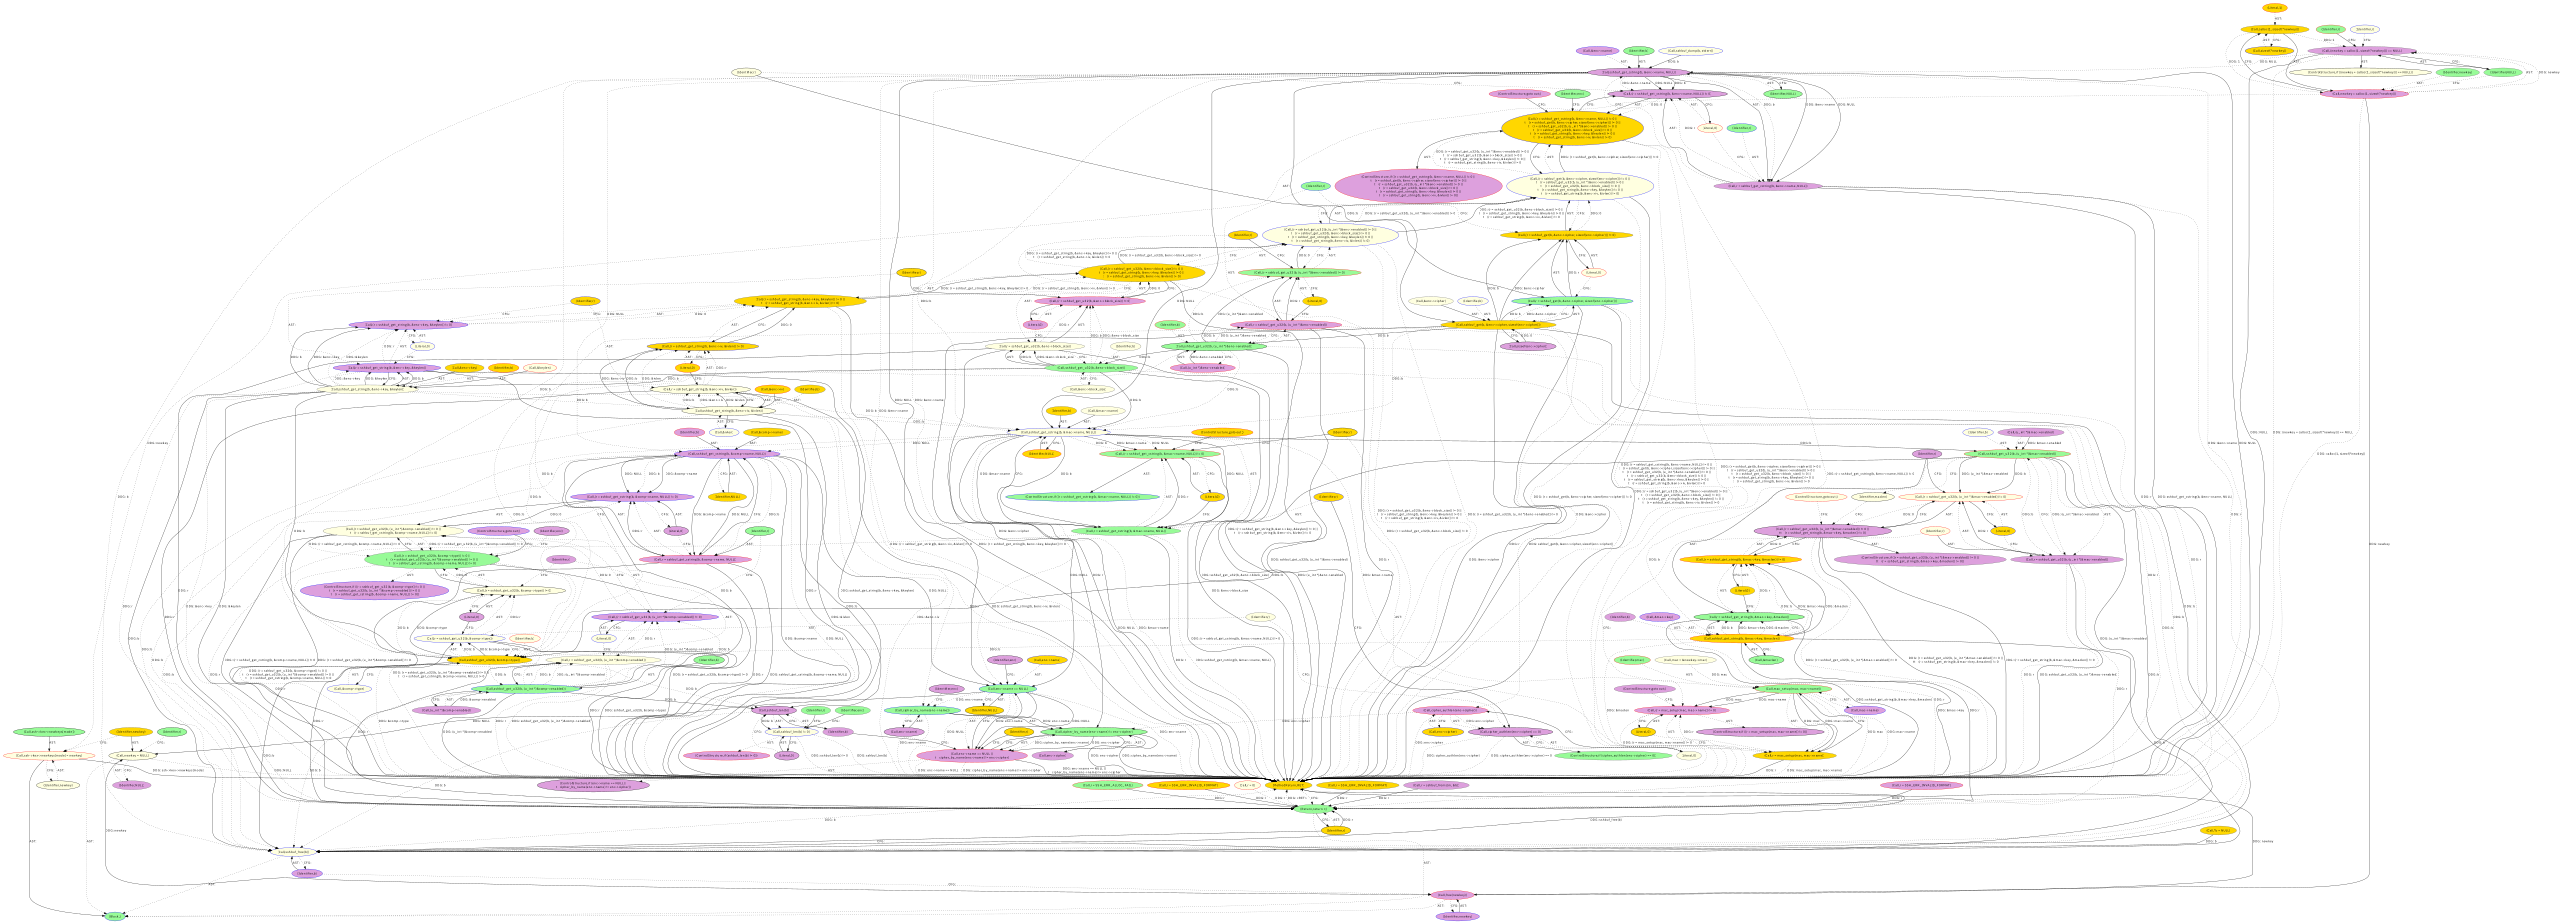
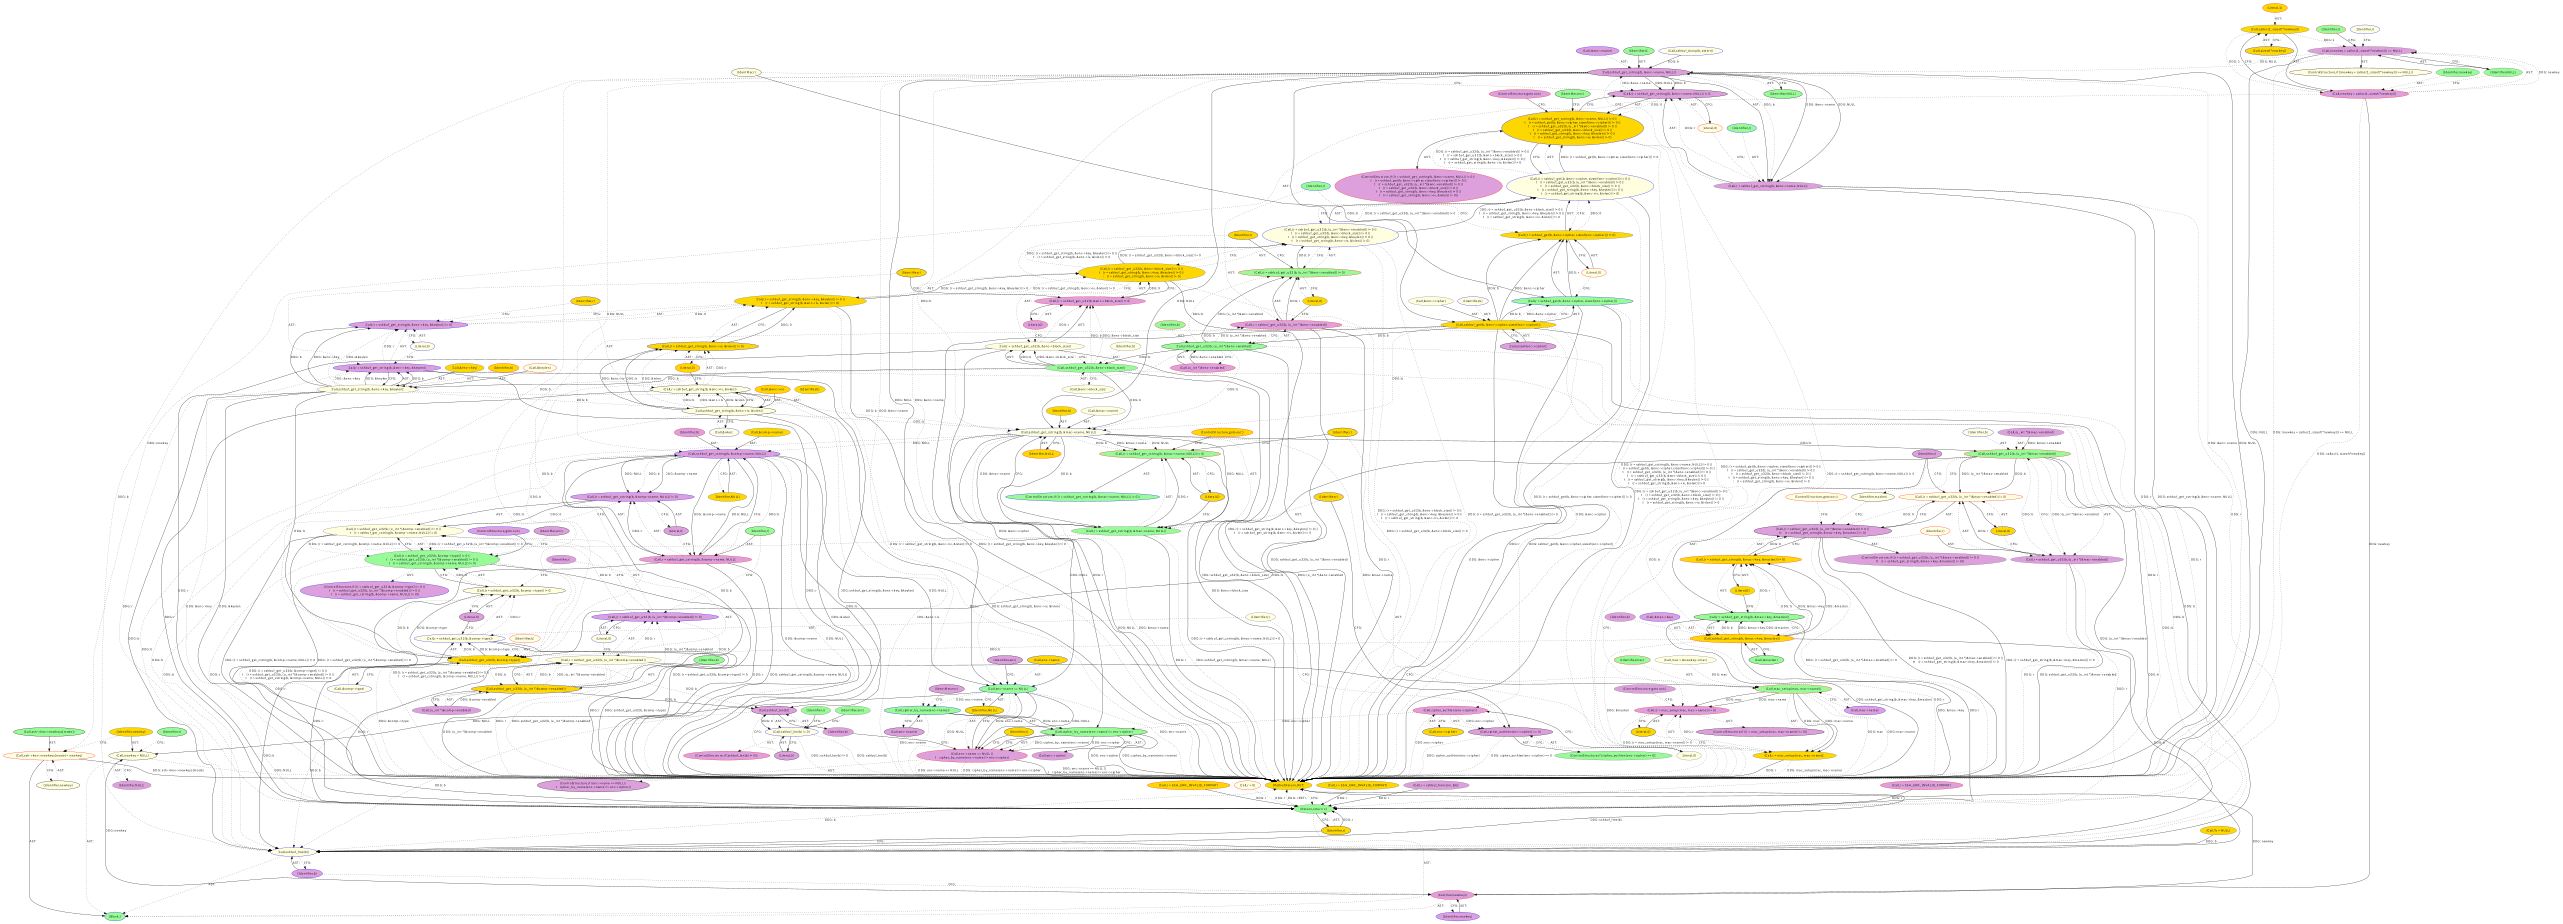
edge "(Call,sizeof(enc->cipher))" -> "(Call,sshbuf_get(b, &enc->cipher, sizeof(enc->cipher)))": label "DDG: 0" -> "AST: "
node "(Call,sshbuf_get_u32(b, (u_int *)&comp->enabled))": fillcolor palegreen -> gold
edge "(Call,r = mac_setup(mac, mac->name))" -> "(Call,mac_setup(mac, mac->name))": now "(Call,r = sshbuf_get_u32(b, (u_int *)&comp->enabled))" -> "(Call,mac_setup(mac, mac->name))"
node "(Call,r = SSH_ERR_ALLOC_FAIL)": removed
